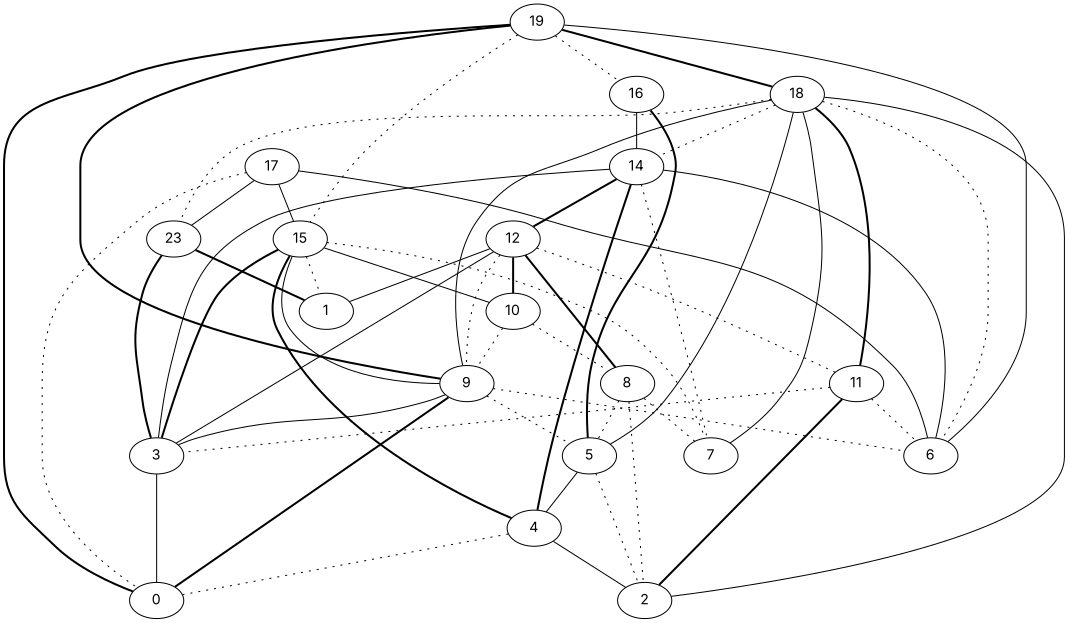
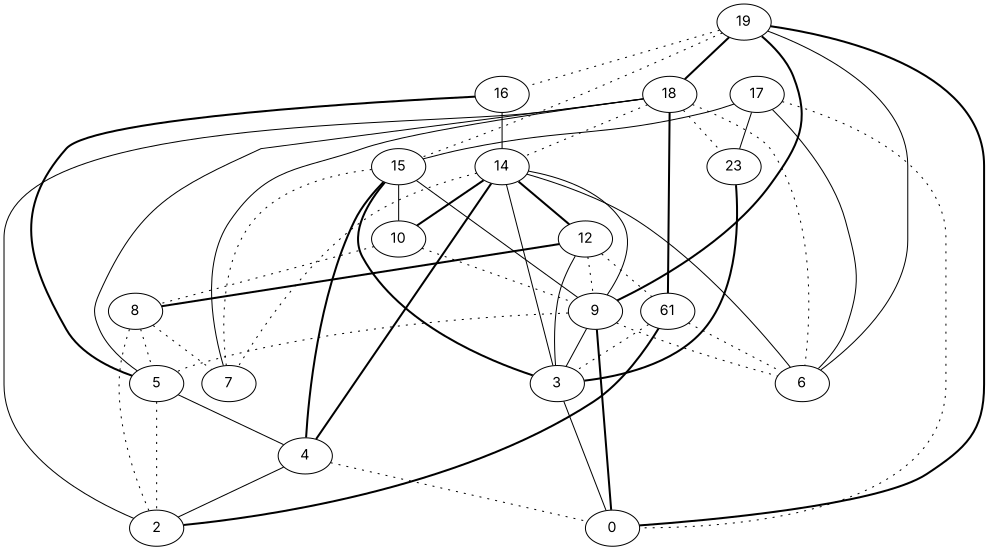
edge "18" -- "9": now "14" -- "9"
edge "12" -- "10": now "14" -- "10"
node "1": removed
node "11": label "11" -> "61"
